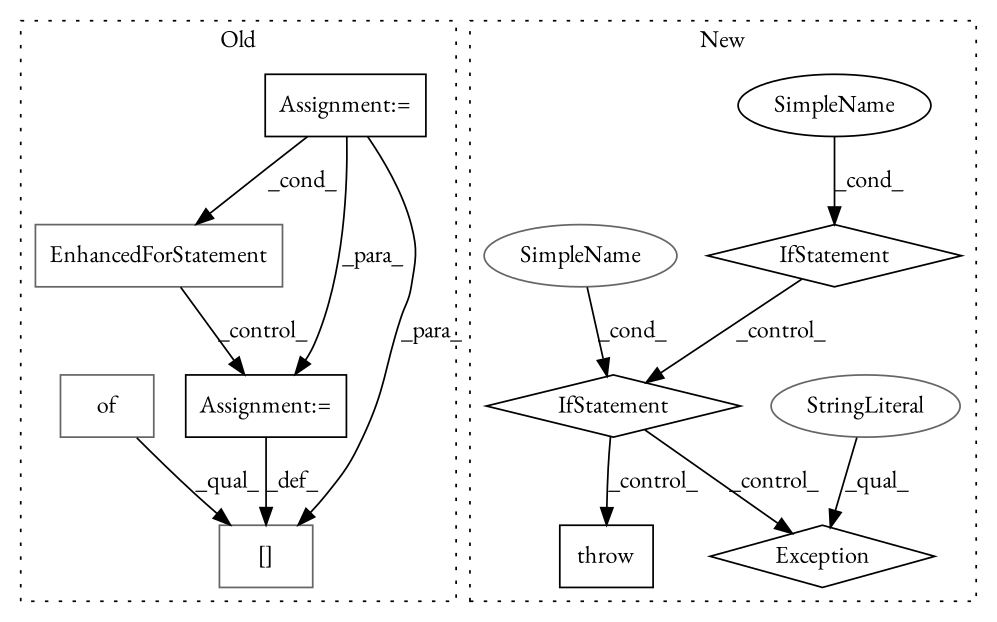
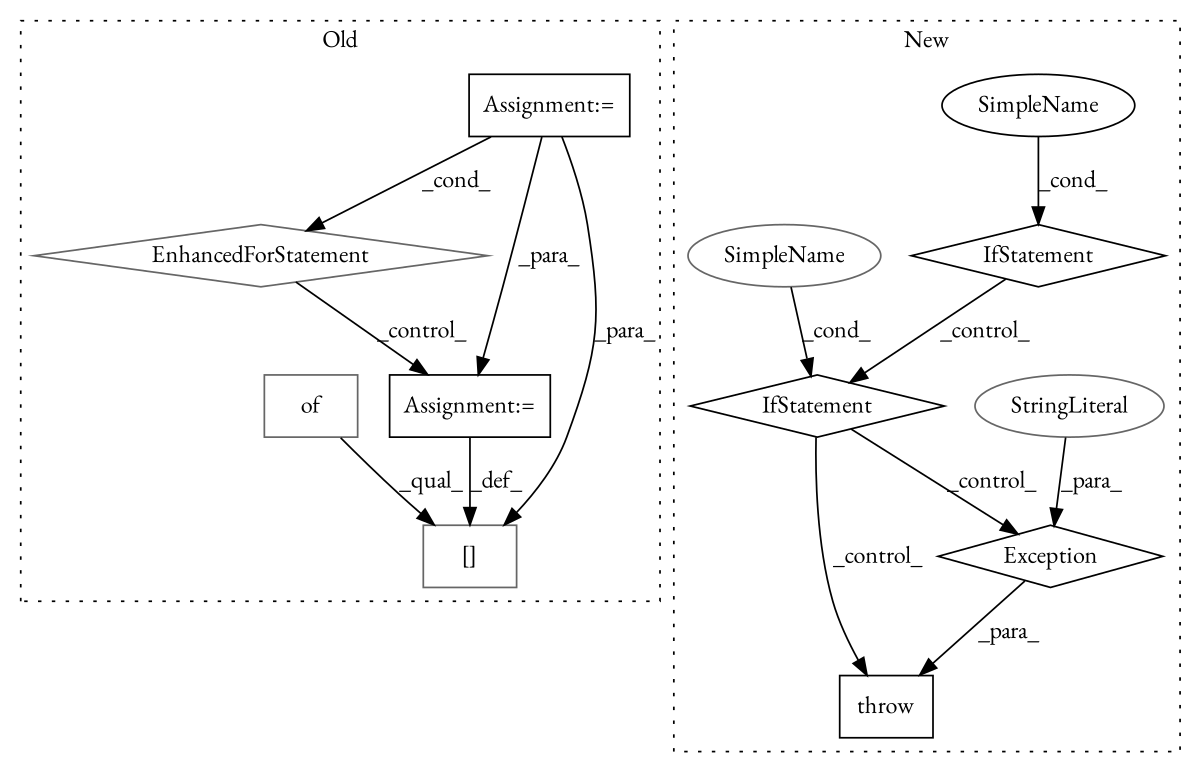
node "EnhancedForStatement": shape box -> diamond
edge "StringLiteral" -> "Exception": label "_qual_" -> "_para_"
edge "Exception" -> "throw": added, label "_para_"
